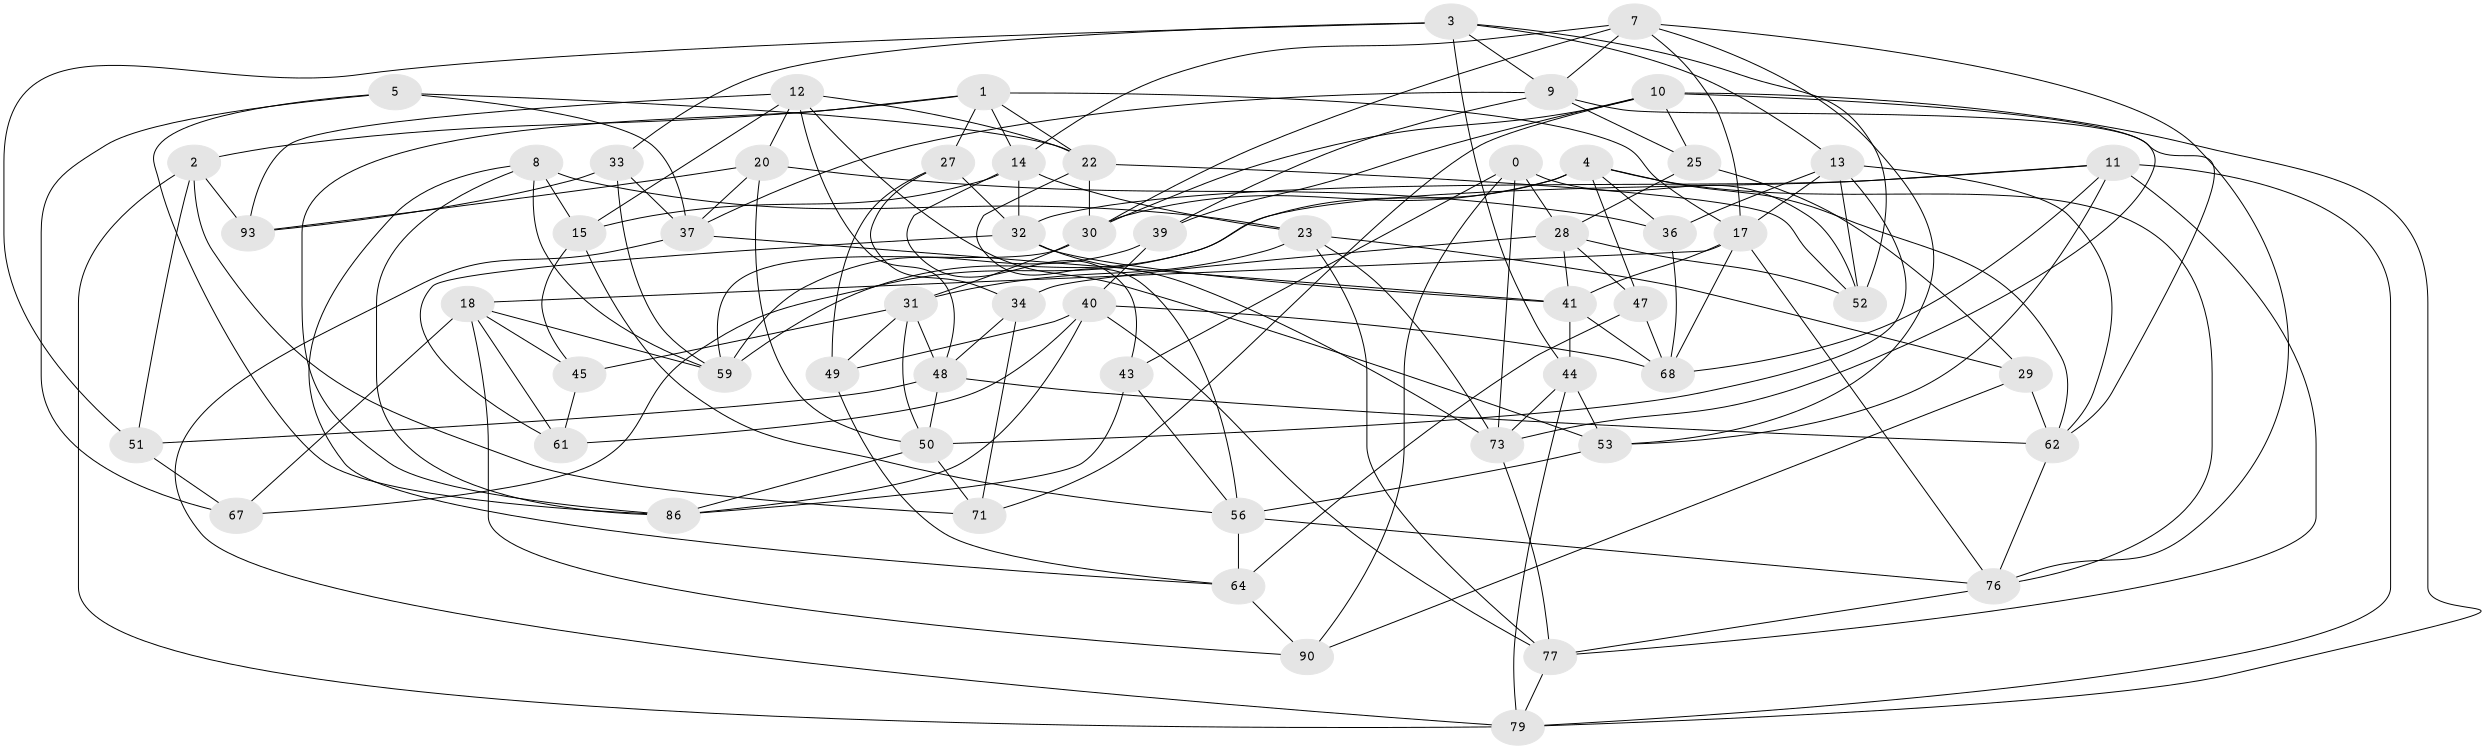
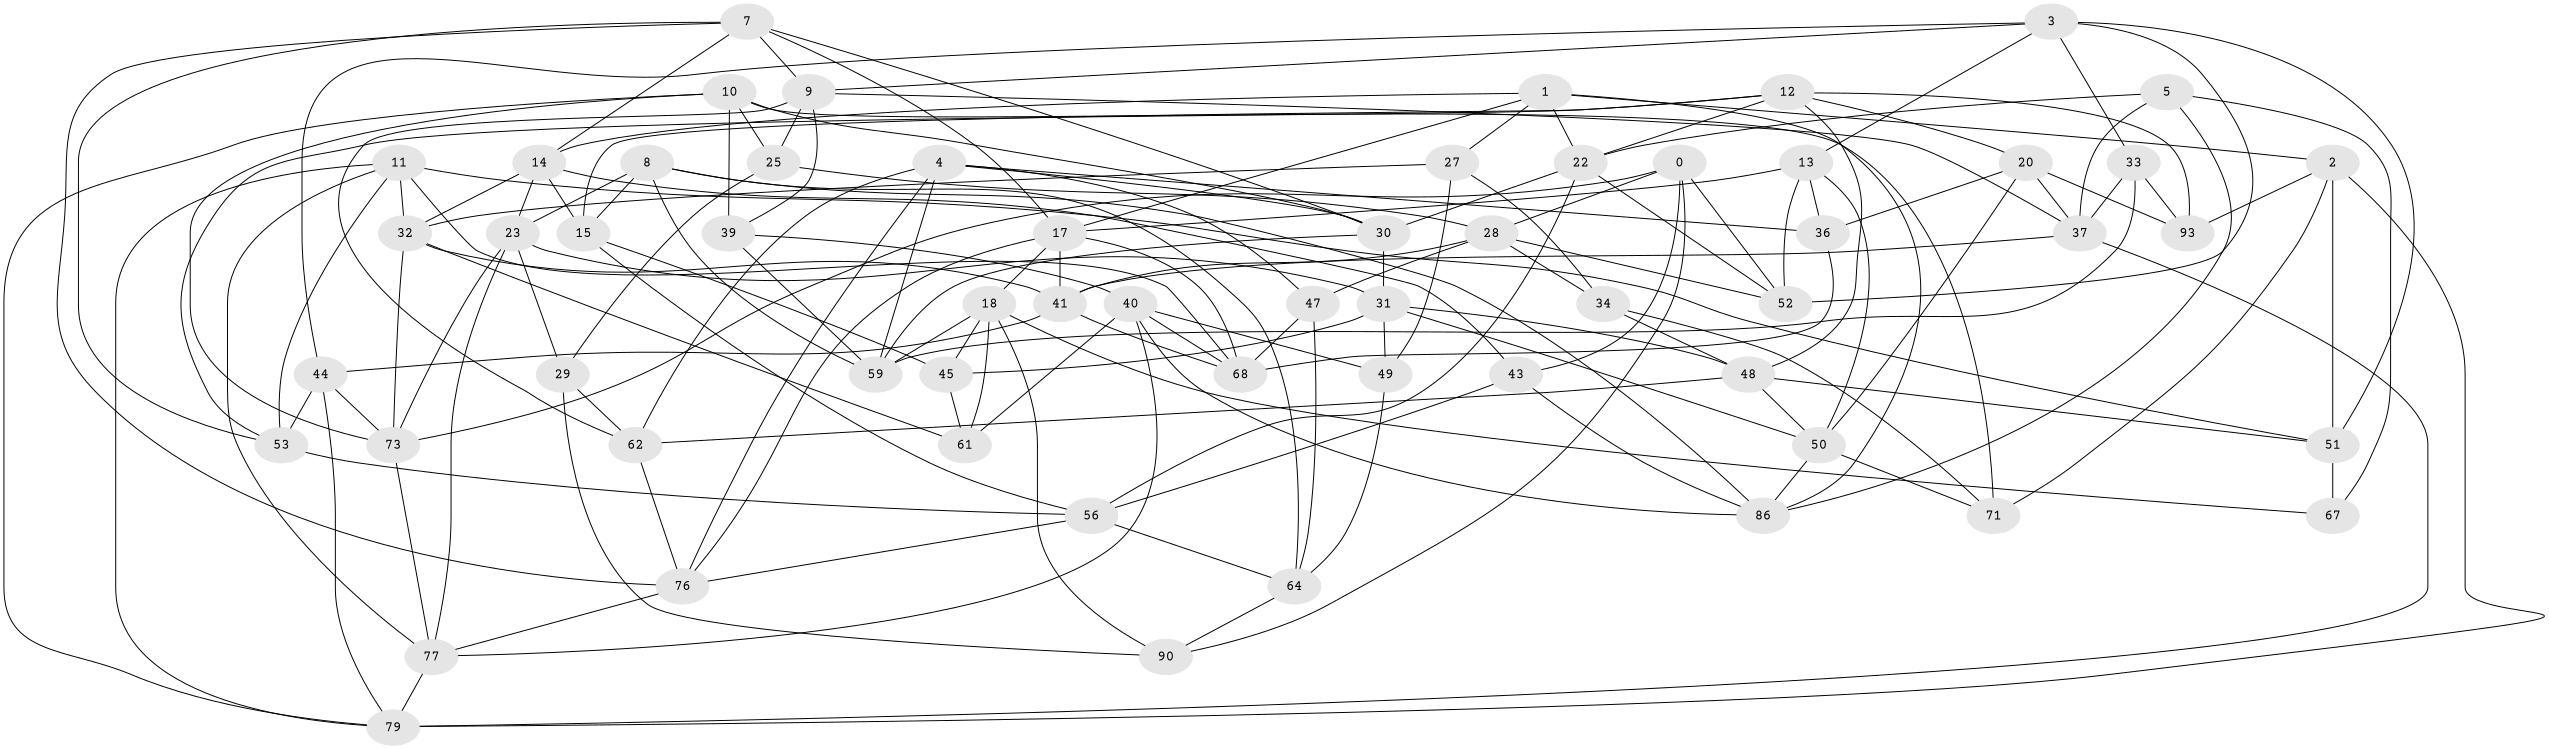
edge "13" -- "62": removed
edge "11" -- "67": now "11" -- "51"
